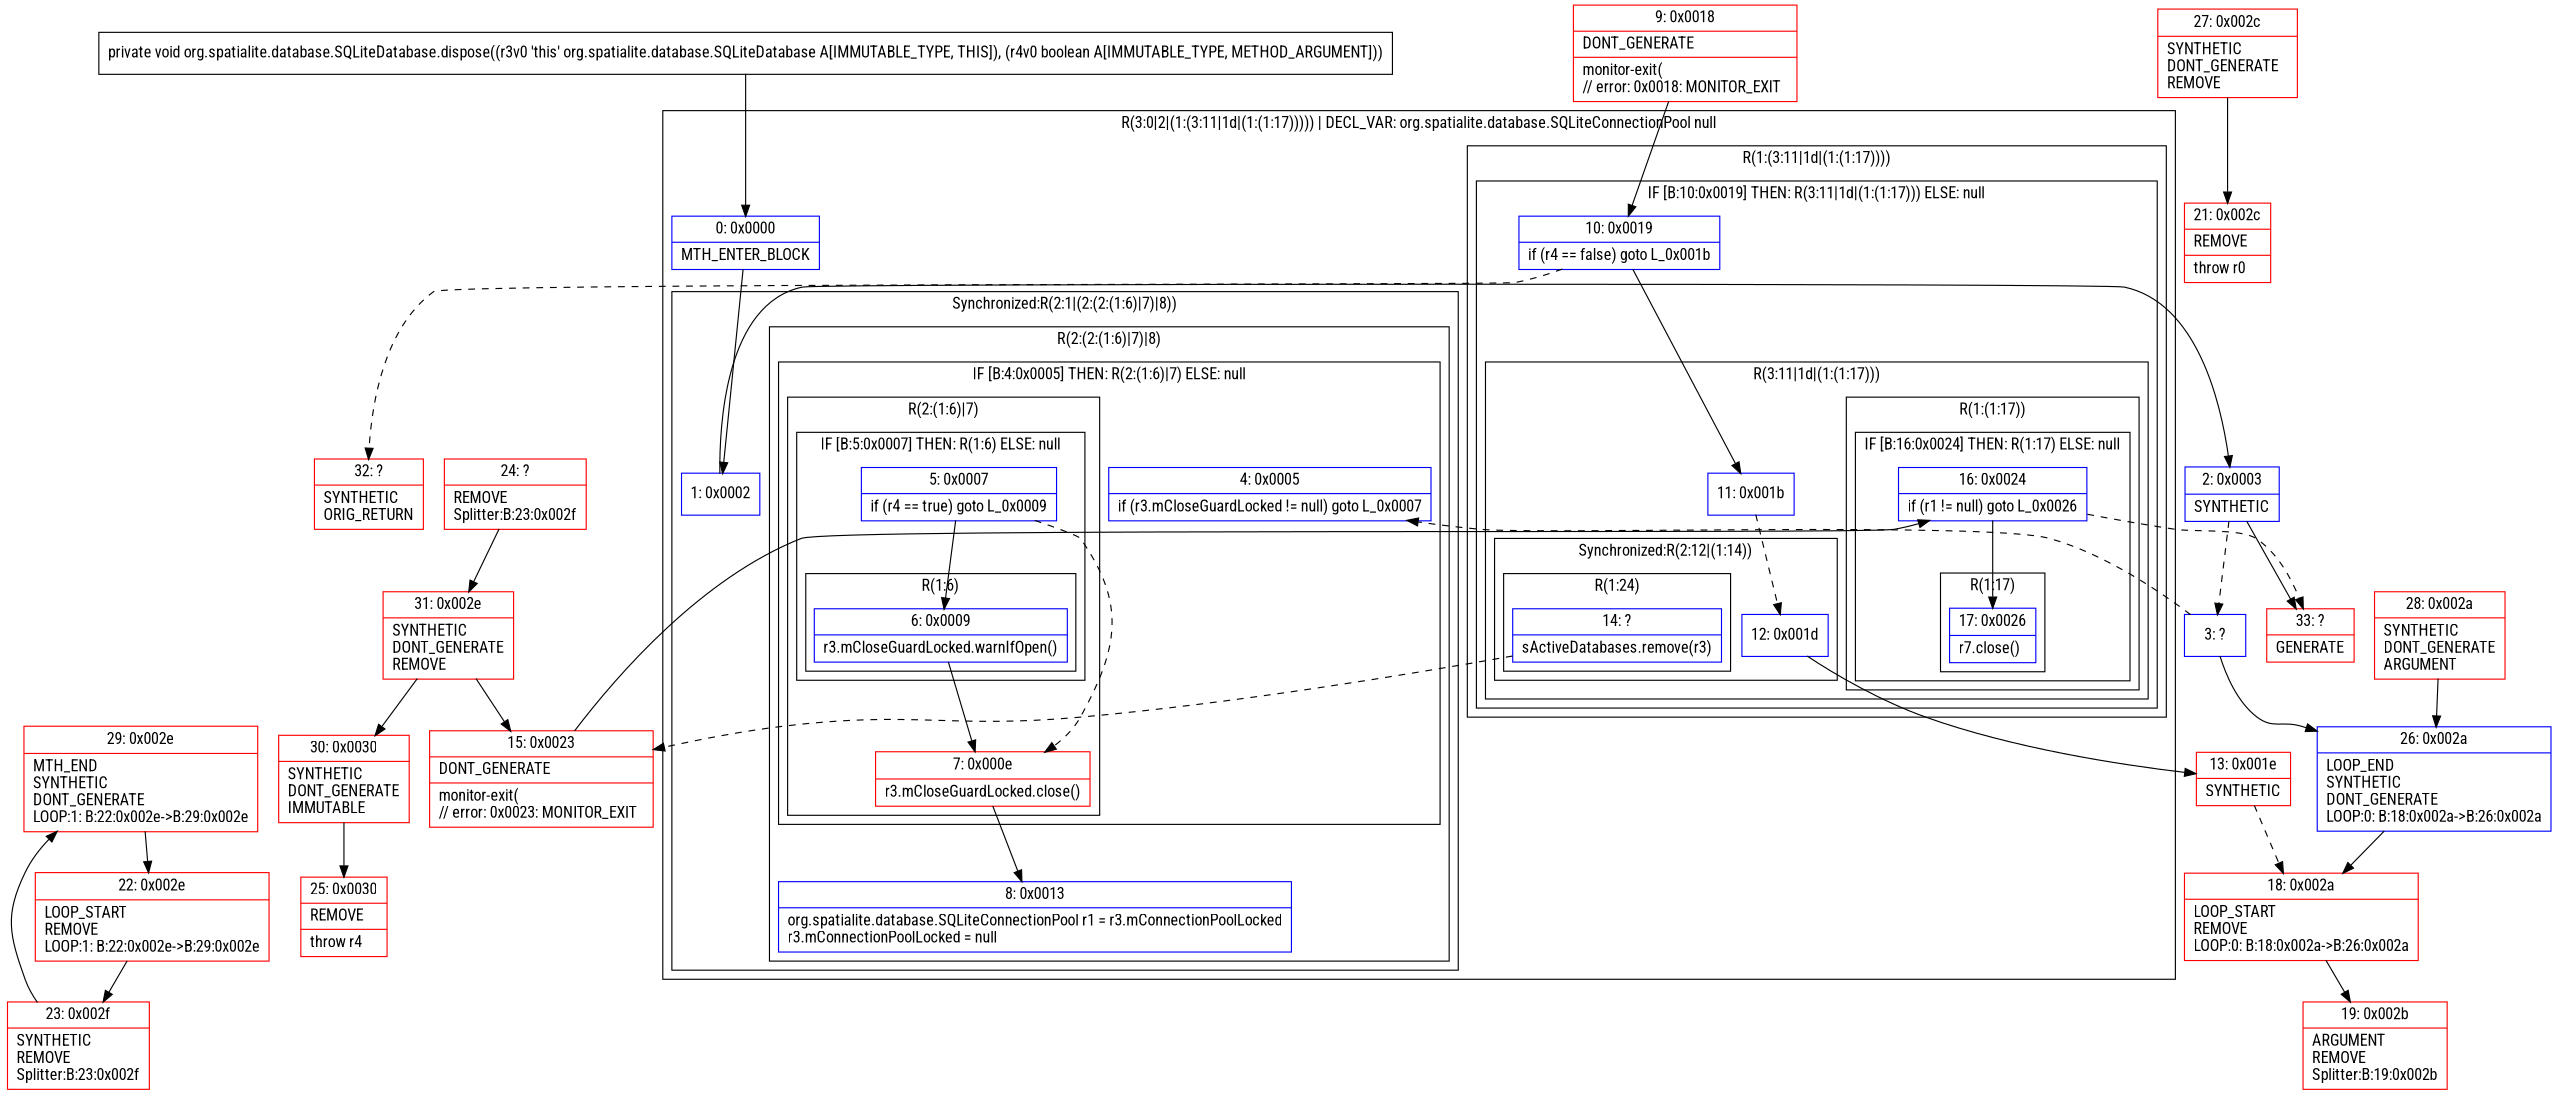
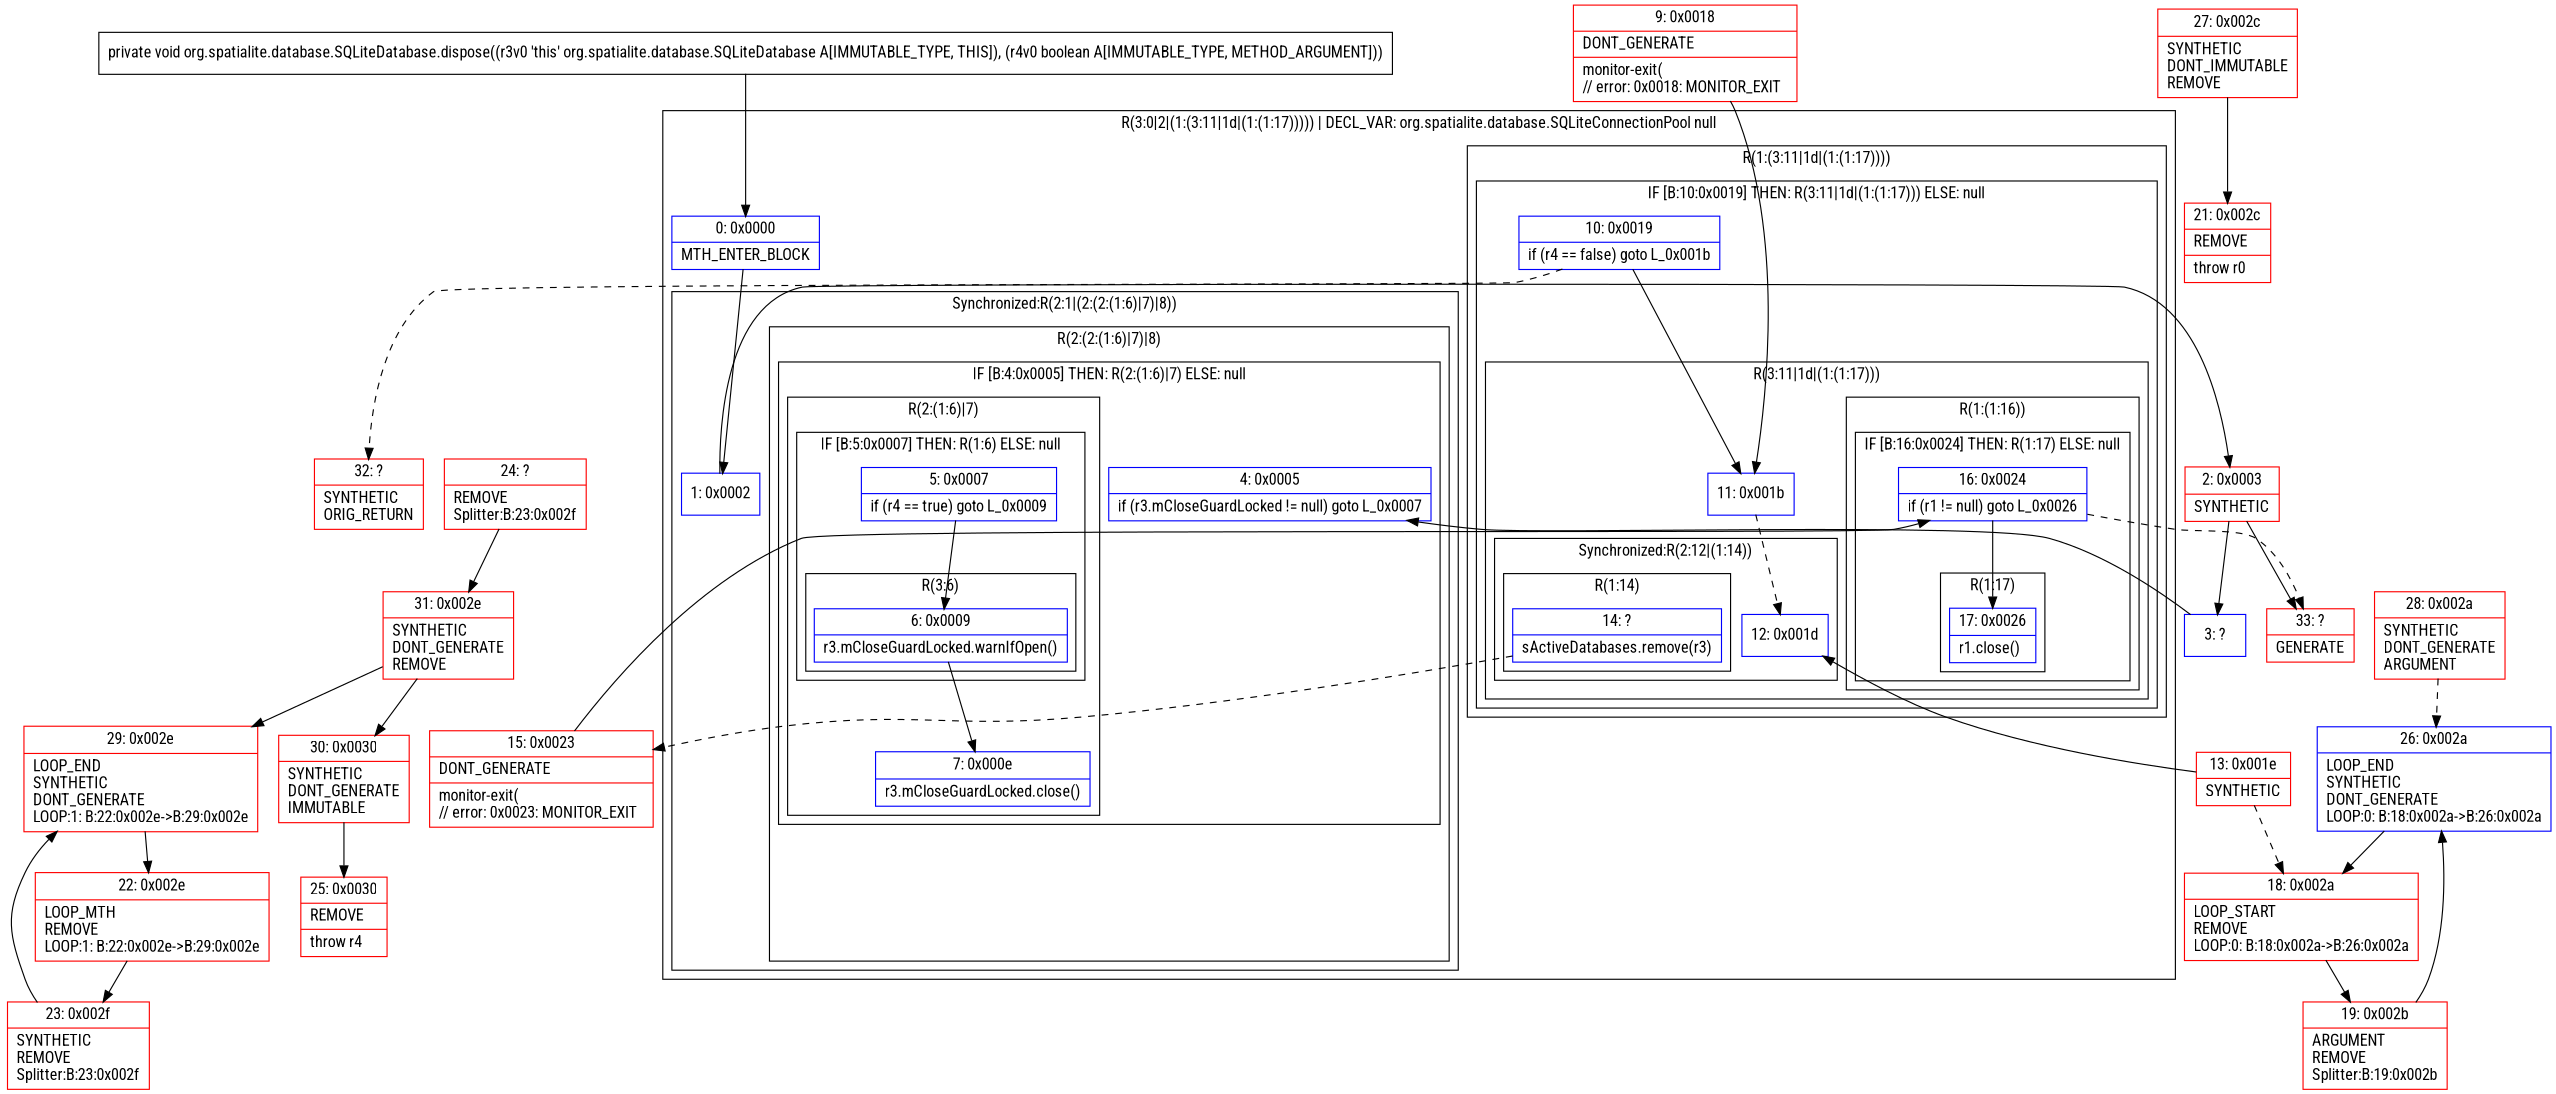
node "27: 0x002c": text "DONT_GENERATE" -> "DONT_IMMUTABLE"
edge "9: 0x0018" -> "10: 0x0019": now "9: 0x0018" -> "11: 0x001b"
cluster "R(1:(1:17))": label "R(1:(1:17))" -> "R(1:(1:16))"
node "2: 0x0003": color blue -> red
edge "3: ?" -> "4: 0x0005": style dashed -> solid
edge "2: 0x0003" -> "3: ?": style dashed -> solid
cluster "R(1:6)": label "R(1:6)" -> "R(3:6)"
cluster "R(1:24)": label "R(1:24)" -> "R(1:14)"
edge "5: 0x0007" -> "7: 0x000e": removed
node "17: 0x0026": text "r7.close()" -> "r1.close()"
edge "28: 0x002a" -> "26: 0x002a": style solid -> dashed
edge "31: 0x002e" -> "15: 0x0023": now "31: 0x002e" -> "29: 0x002e"
edge "3: ?" -> "26: 0x002a": now "19: 0x002b" -> "26: 0x002a"
edge "12: 0x001d" -> "13: 0x001e": reversed
node "29: 0x002e": text "MTH_END" -> "LOOP_END"
node "7: 0x000e": color red -> blue
node "22: 0x002e": text "LOOP_START" -> "LOOP_MTH"
node "8: 0x0013": removed
